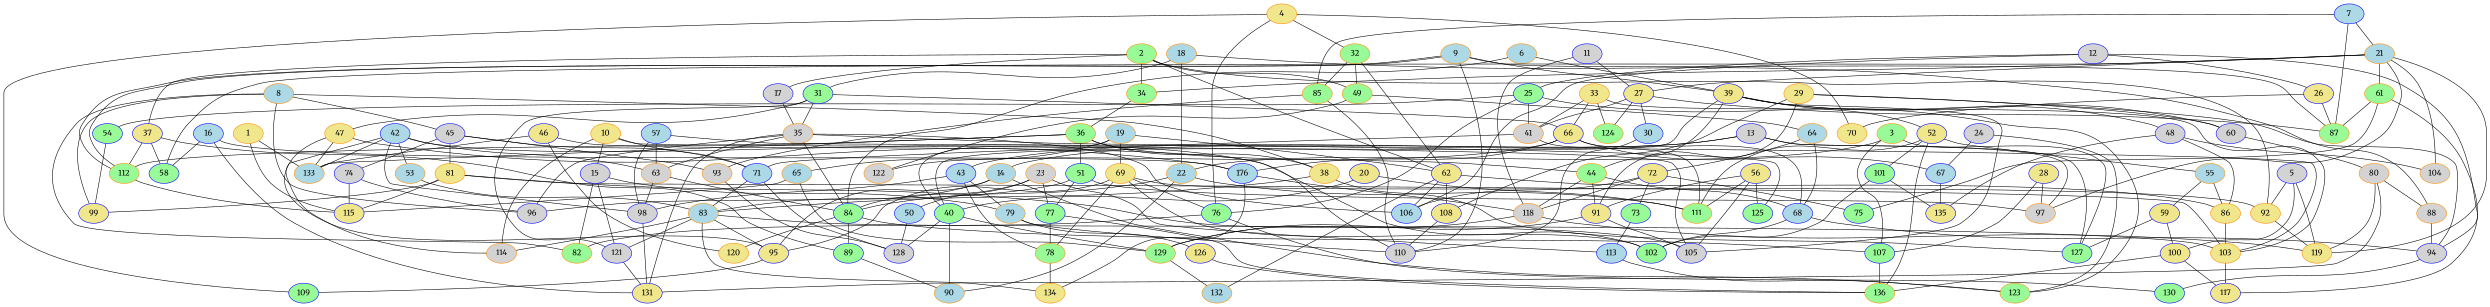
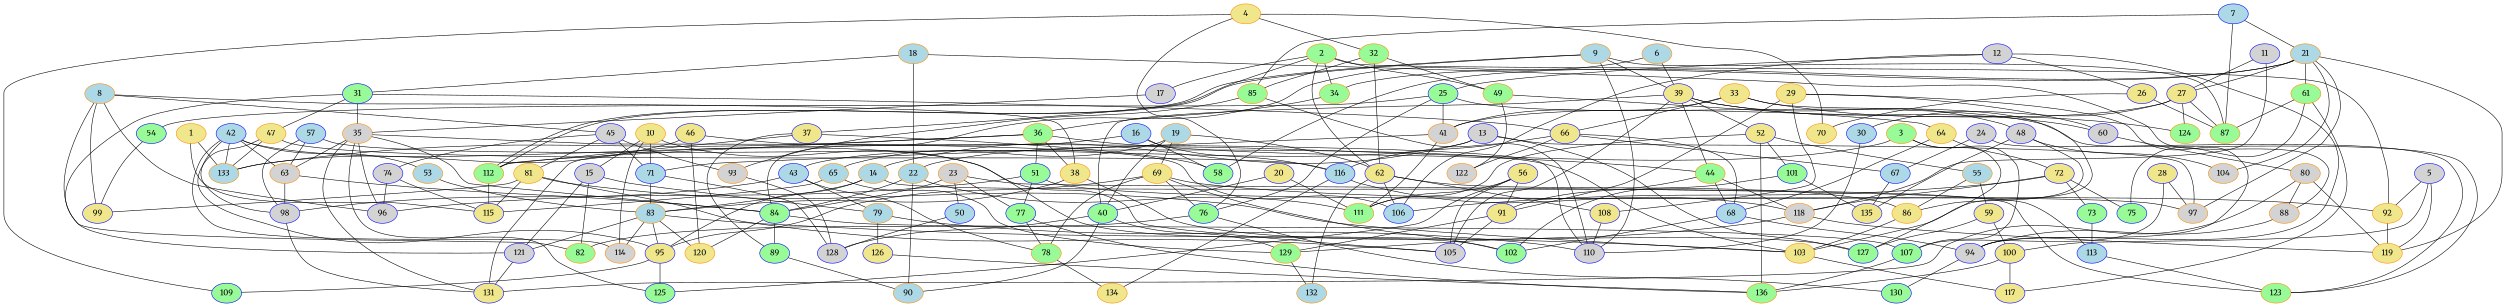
node "64": fillcolor lightblue -> khaki
node "176": label "176" -> "116"
edge "95" -- "125": added
edge "83" -- "134": now "83" -- "120"
